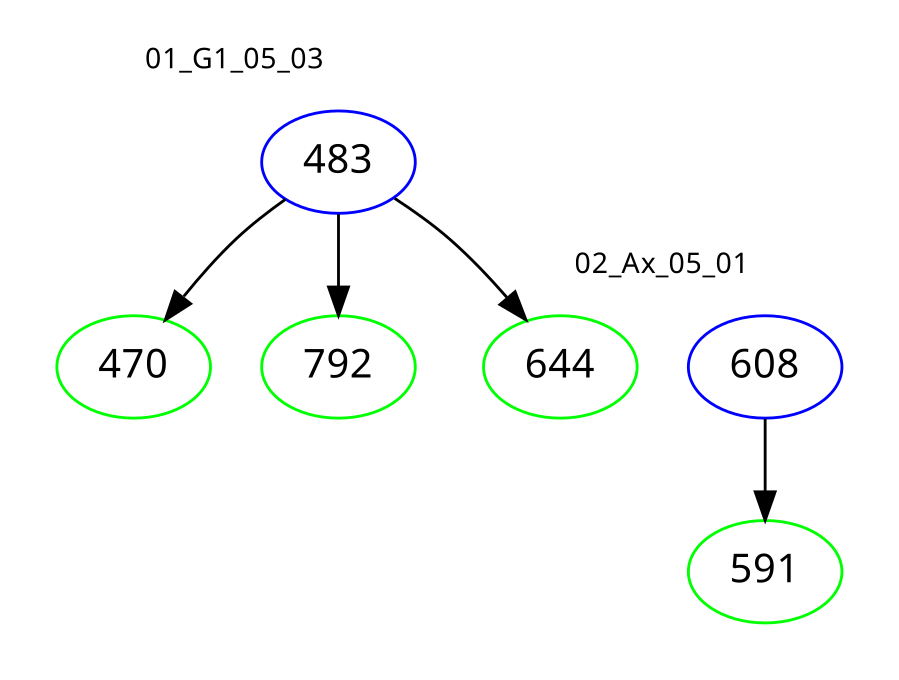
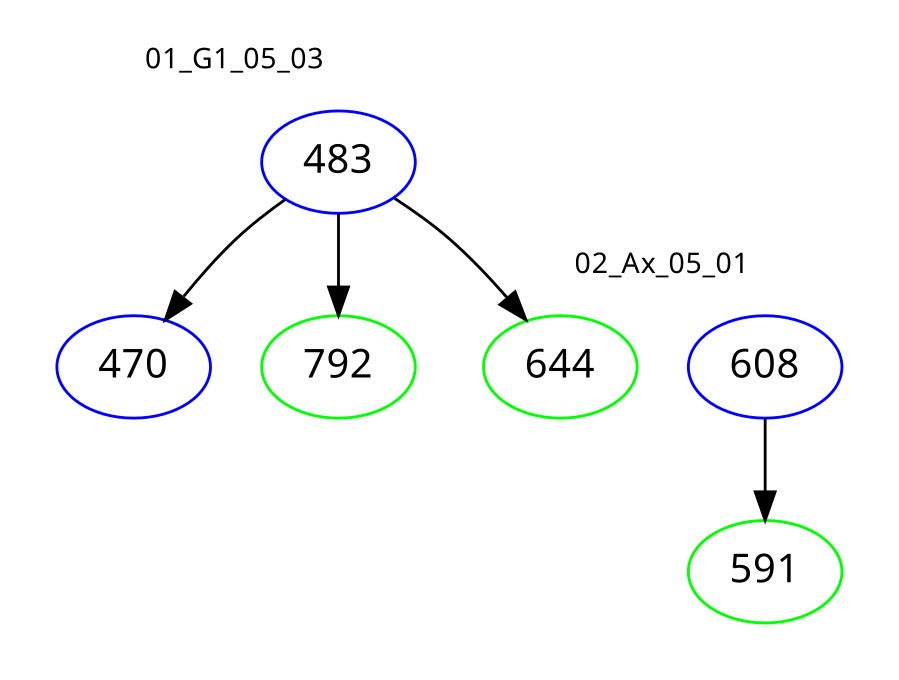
node "470": color green -> blue
